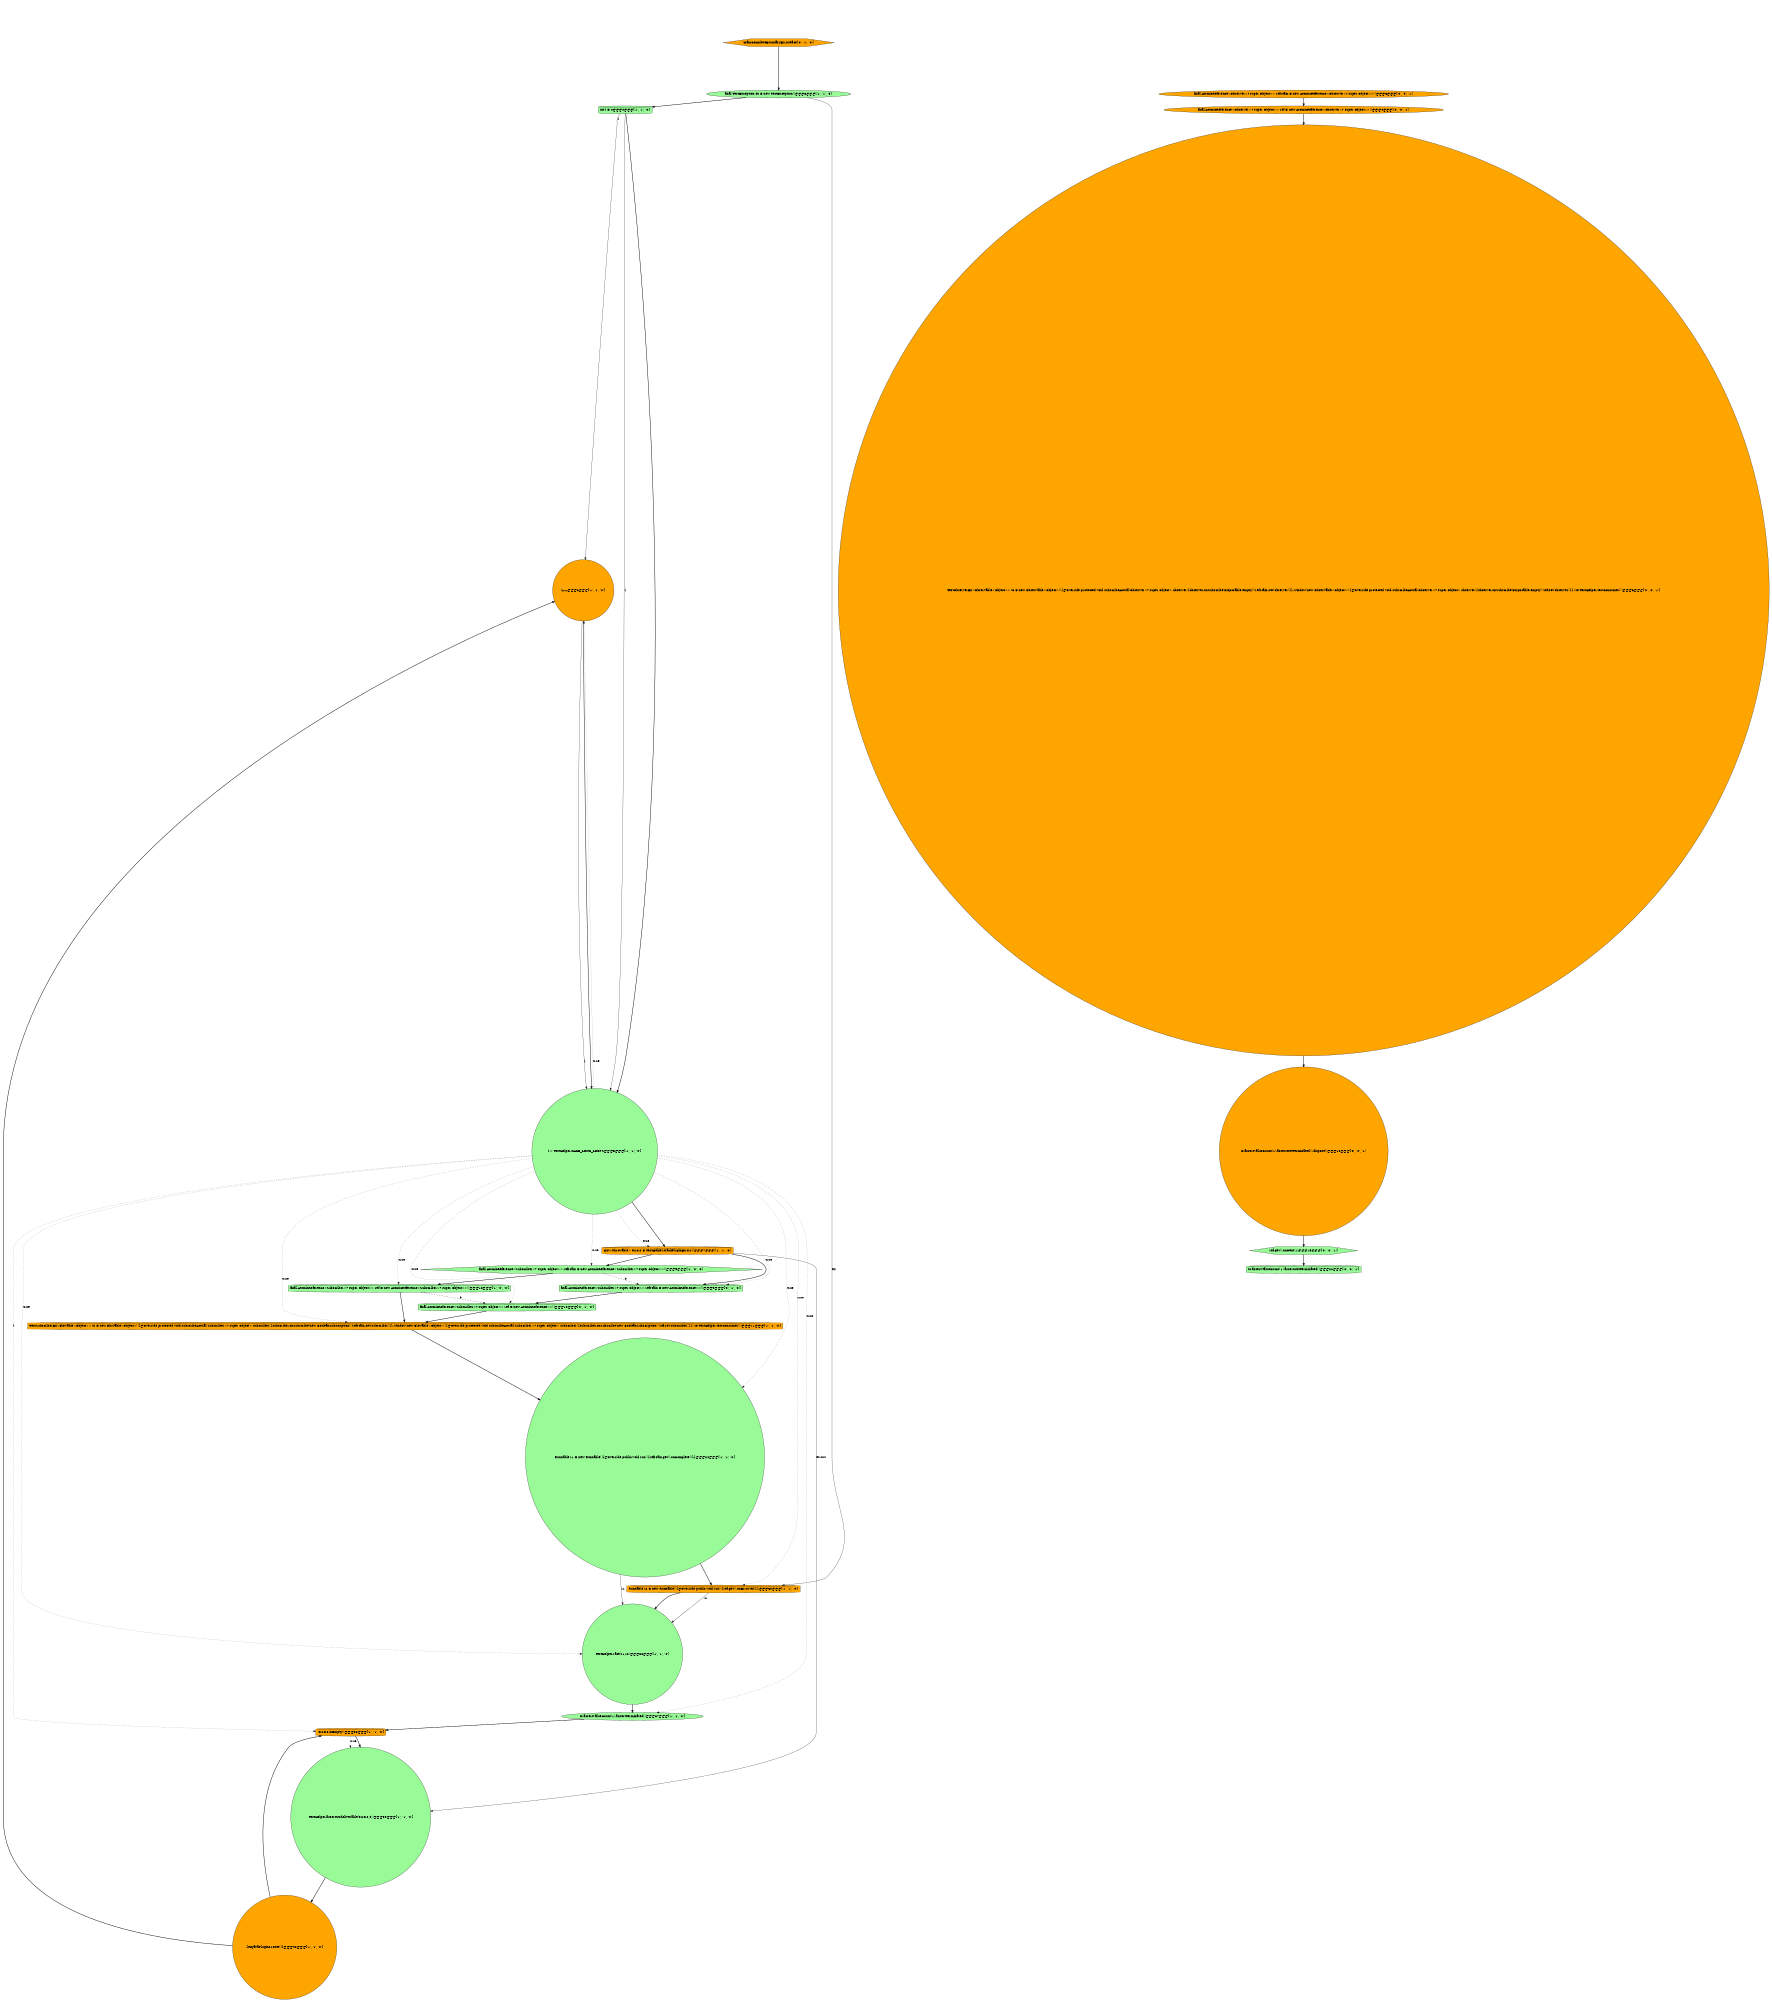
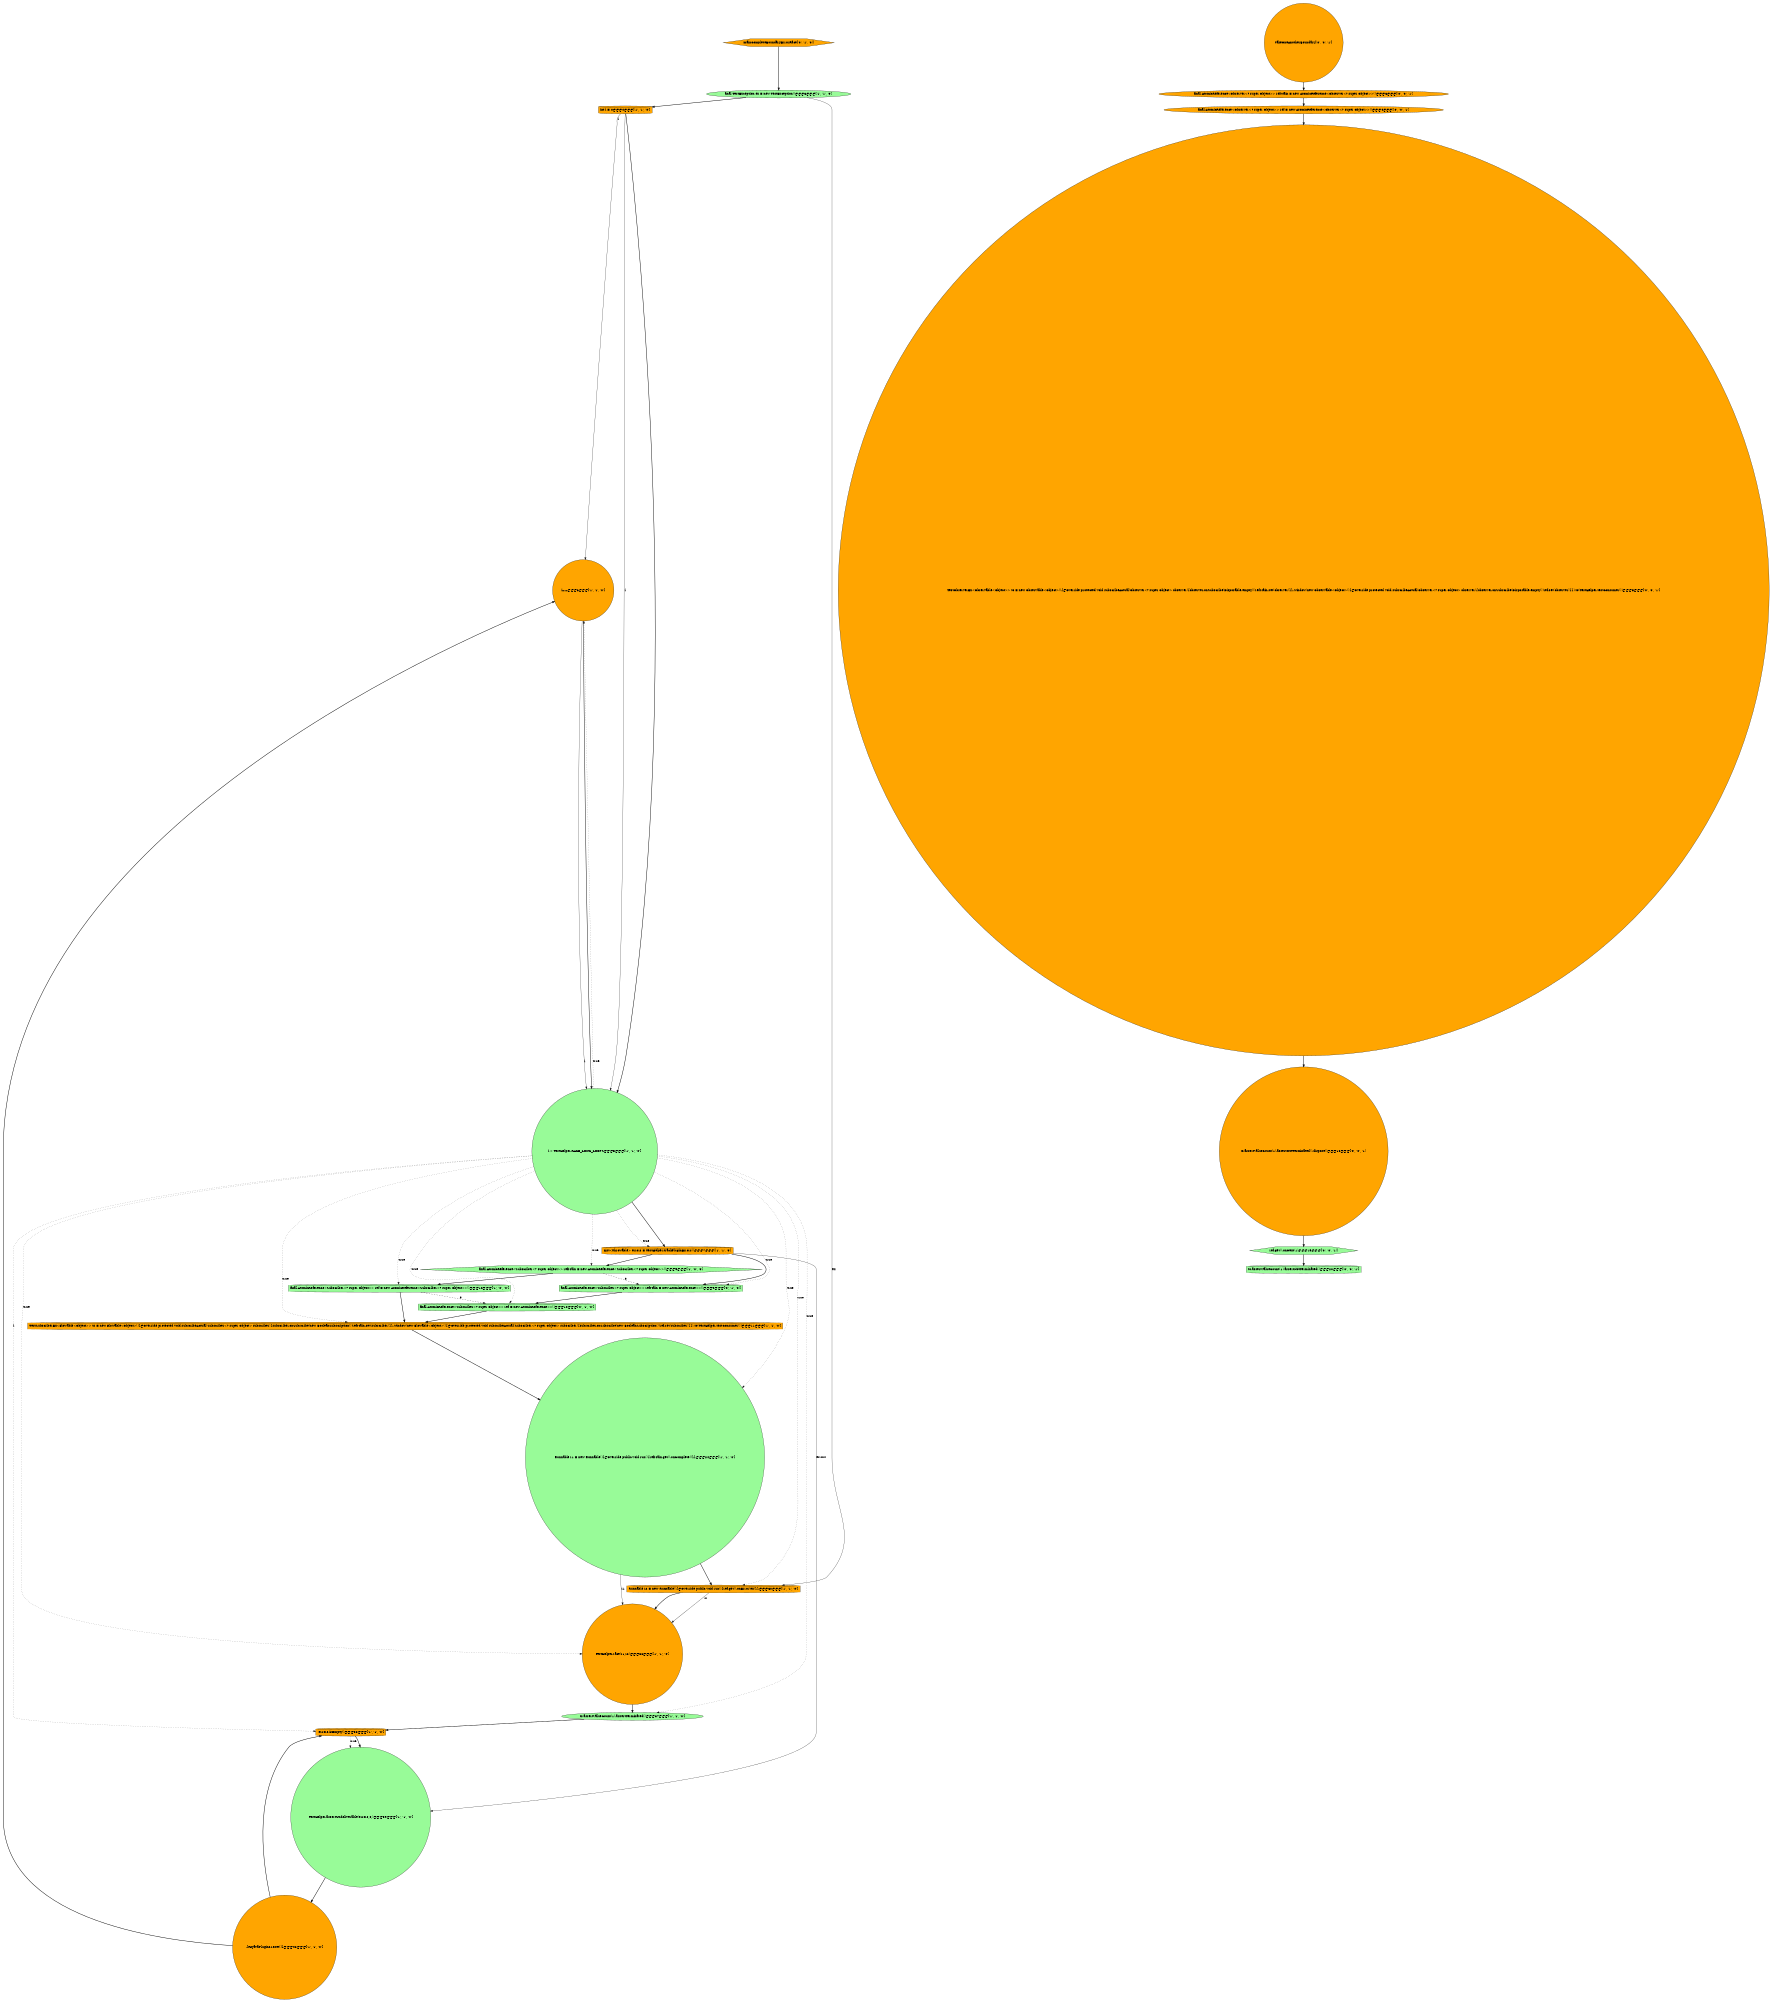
node "takeOneAnotherBoundary['0', '0', '1']": added
node "int i = 0@@@4@@@['1', '1', '0']": fillcolor palegreen -> orange
node "TestHelper.race(r1,r2)@@@36@@@['1', '1', '0']": fillcolor palegreen -> orange
